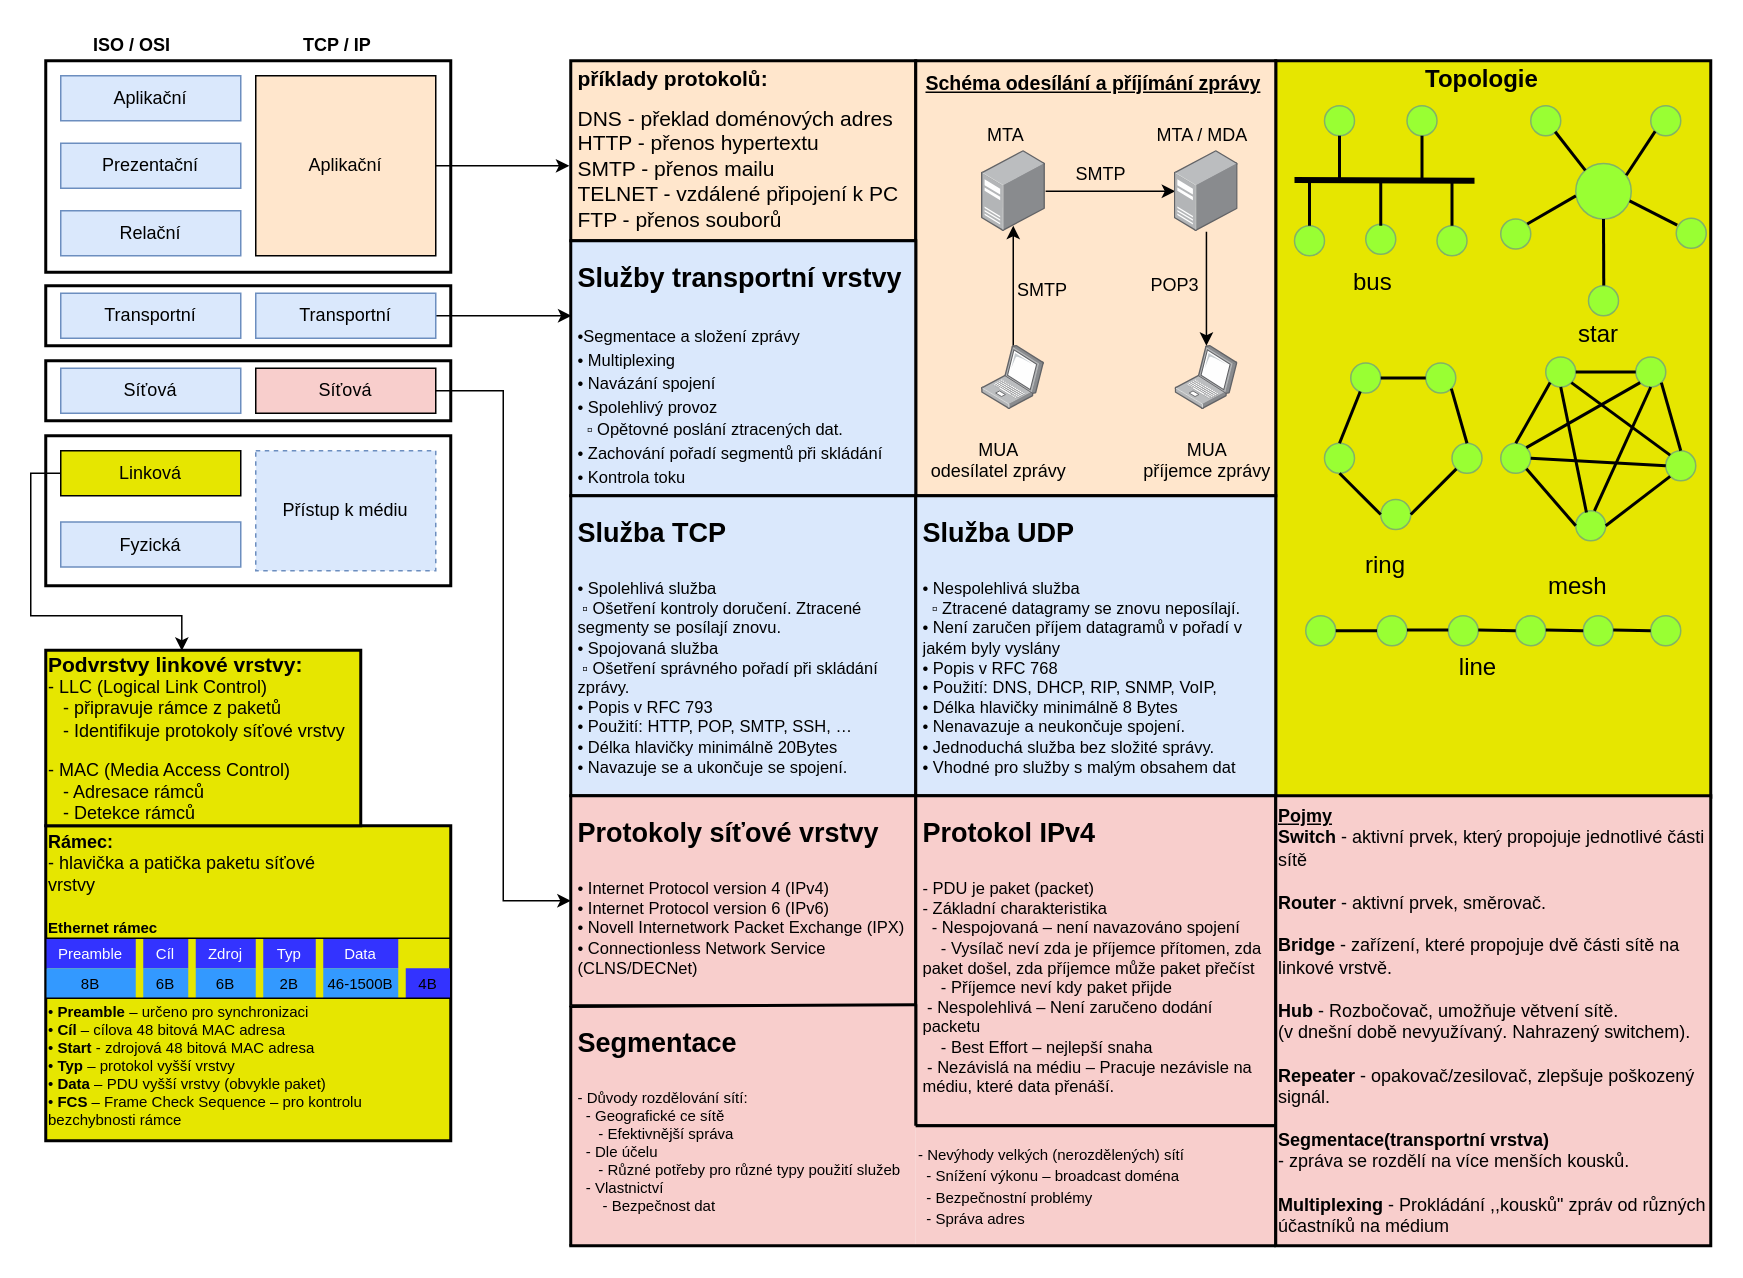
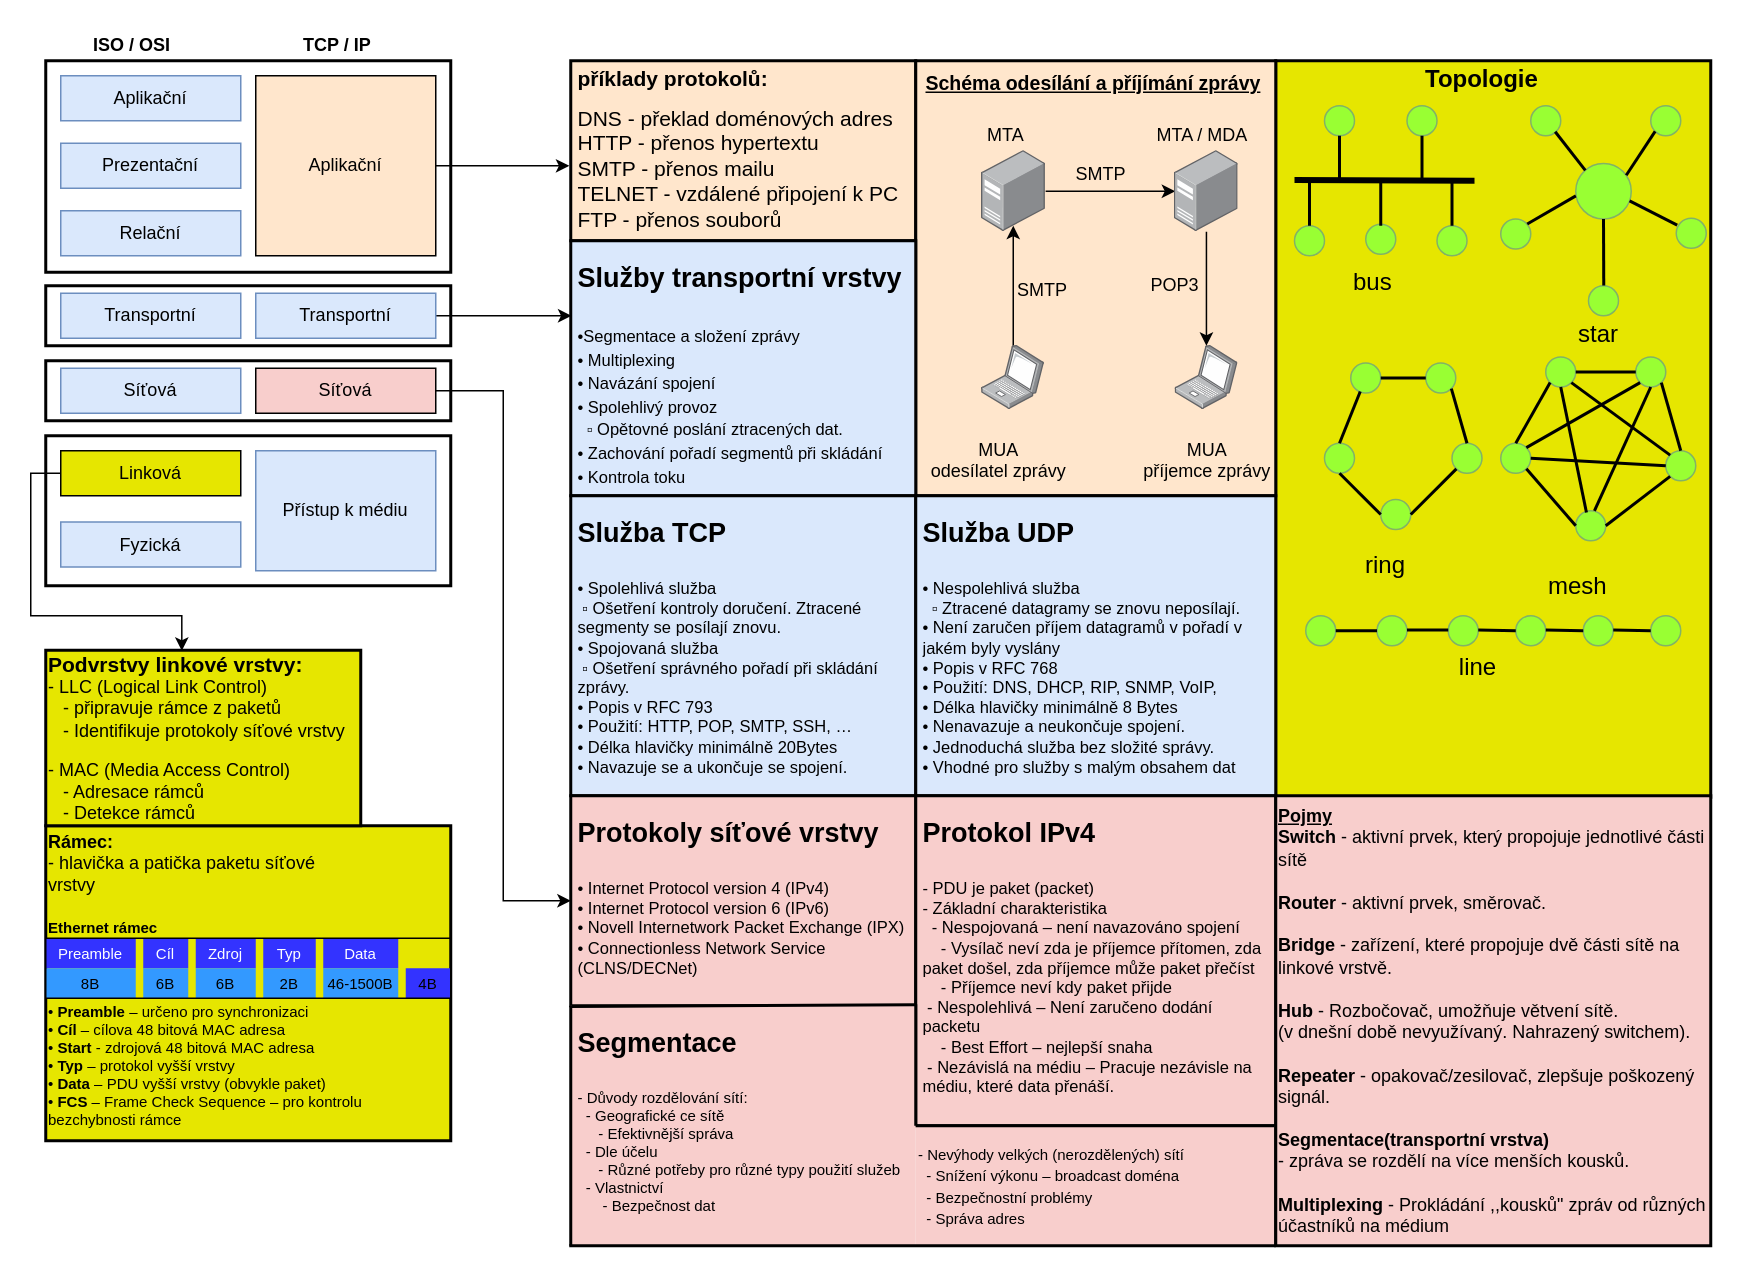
node "Přístup k médiu": style dashed -> solid
